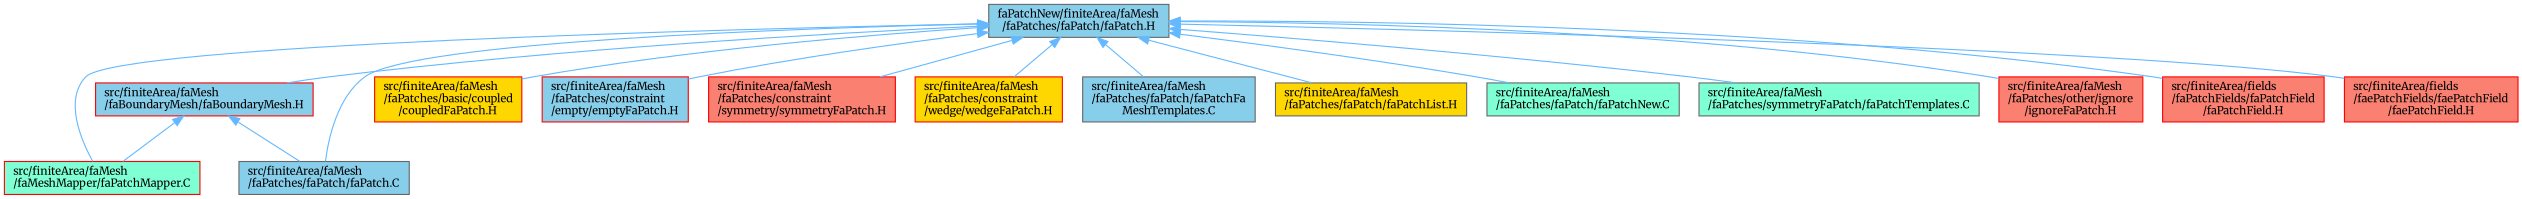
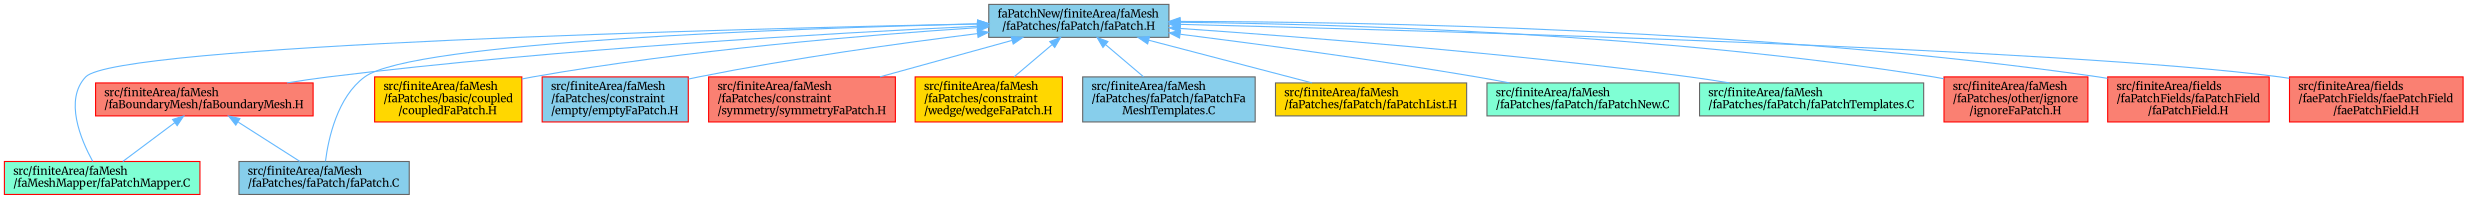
node "src/finiteArea/faMesh /faBoundaryMesh/faBoundaryMesh.H": fillcolor skyblue -> salmon
node "src/finiteArea/faMesh /faPatches/symmetryFaPatch/faPatchTemplates.C": label "src/finiteArea/faMesh /faPatches/symmetryFaPatch/faPatchTemplates.C" -> "src/finiteArea/faMesh /faPatches/faPatch/faPatchTemplates.C"
